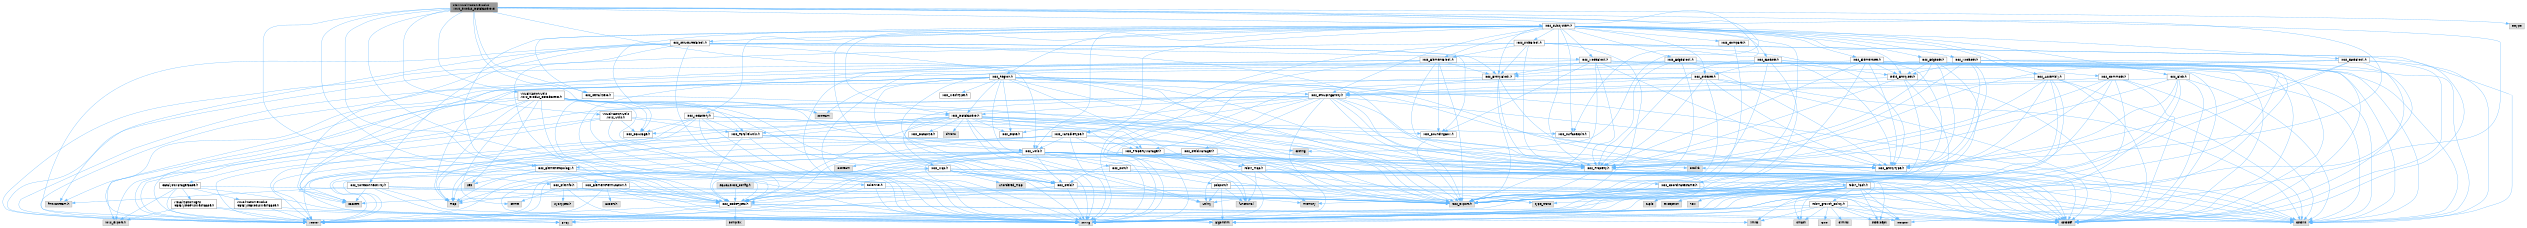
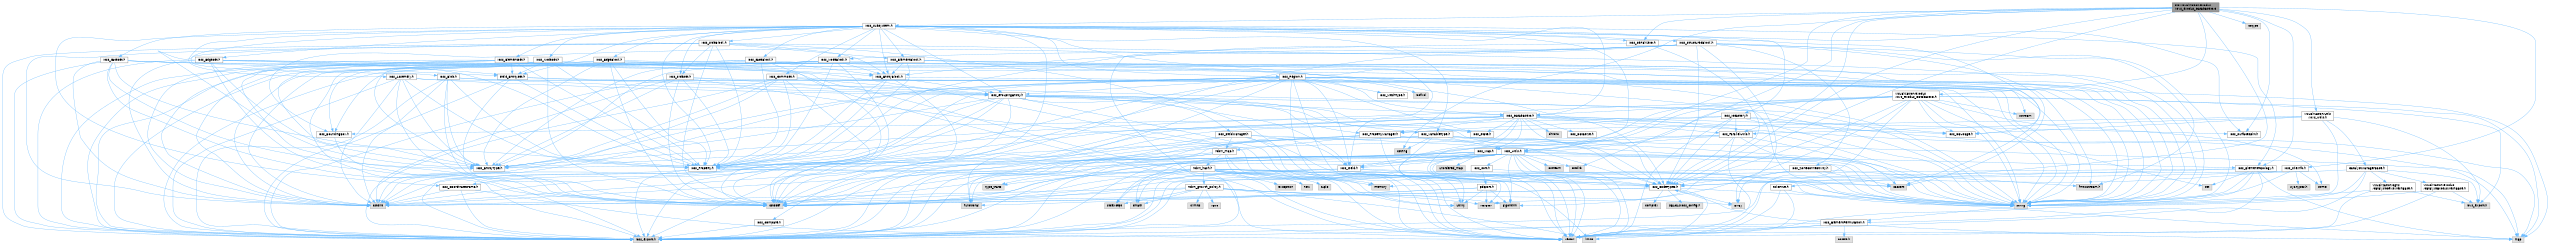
edge "Ioss_FaceSet.h" -> "Ioss_SideSet.h": now "Ioss_SideBlock.h" -> "Ioss_SideSet.h"
node "visualization/utils /Iovs_exodus_DatabaseIO.h": label "visualization/utils /Iovs_exodus_DatabaseIO.h" -> "visualization/exodus /Iovs_exodus_DatabaseIO.h"
node "iosfwd": added
edge "SEACASIoss_config.h" -> "Ioss_CodeTypes.h": reversed
edge "visualization/exodus /CatalystExodusMeshBase.h" -> "iovs_export.h": added
edge "Ioss_ElementPermutation.h" -> "string": reversed
